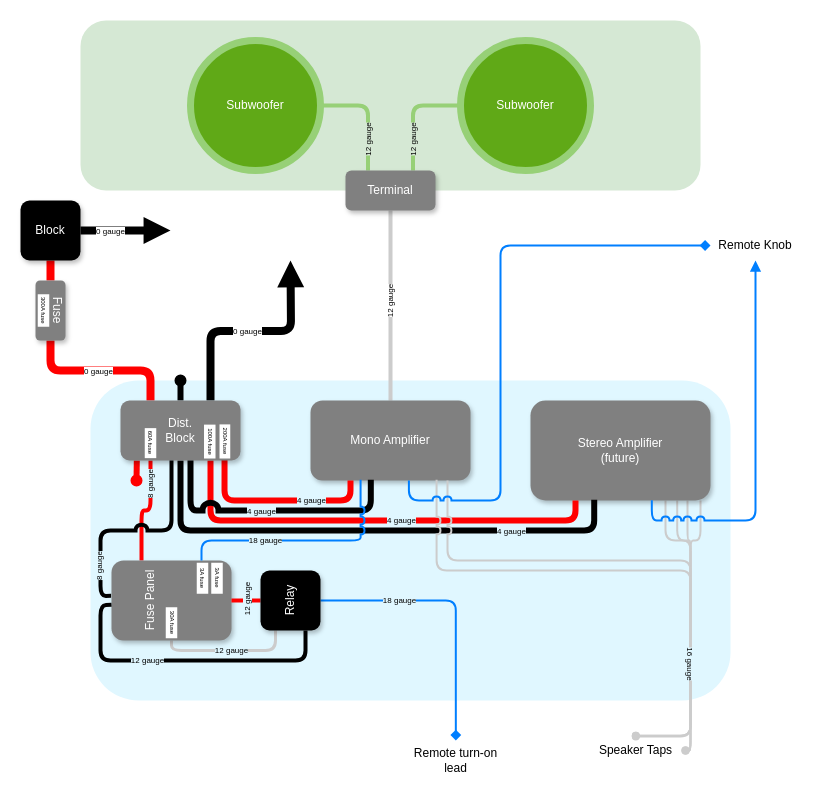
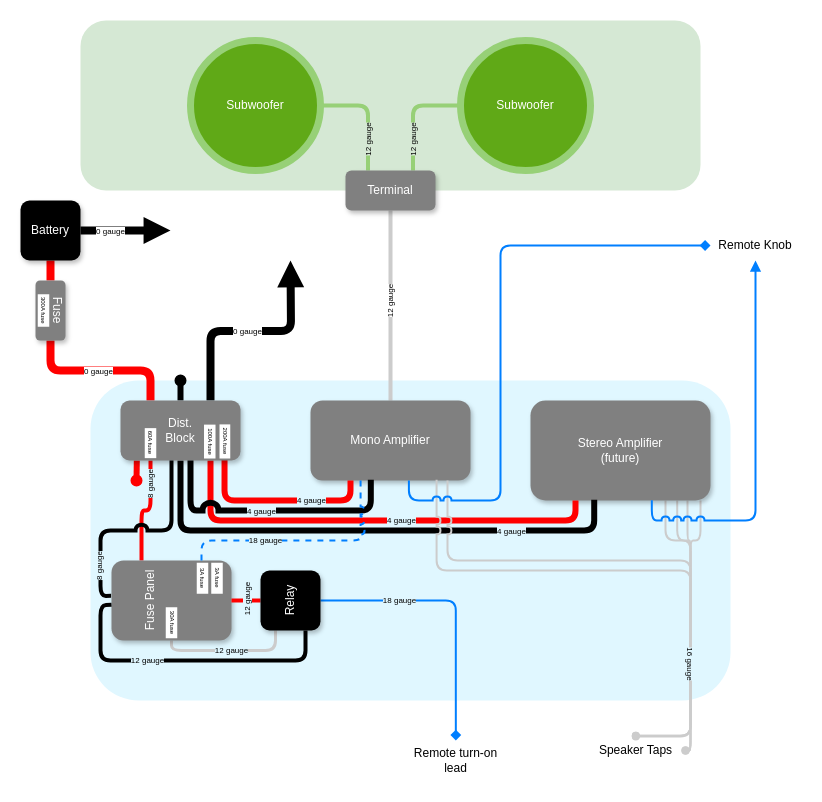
node "Block": label "Block" -> "Battery"
edge "Mono Amplifier" -- "Fuse Panel": style solid -> dashed
